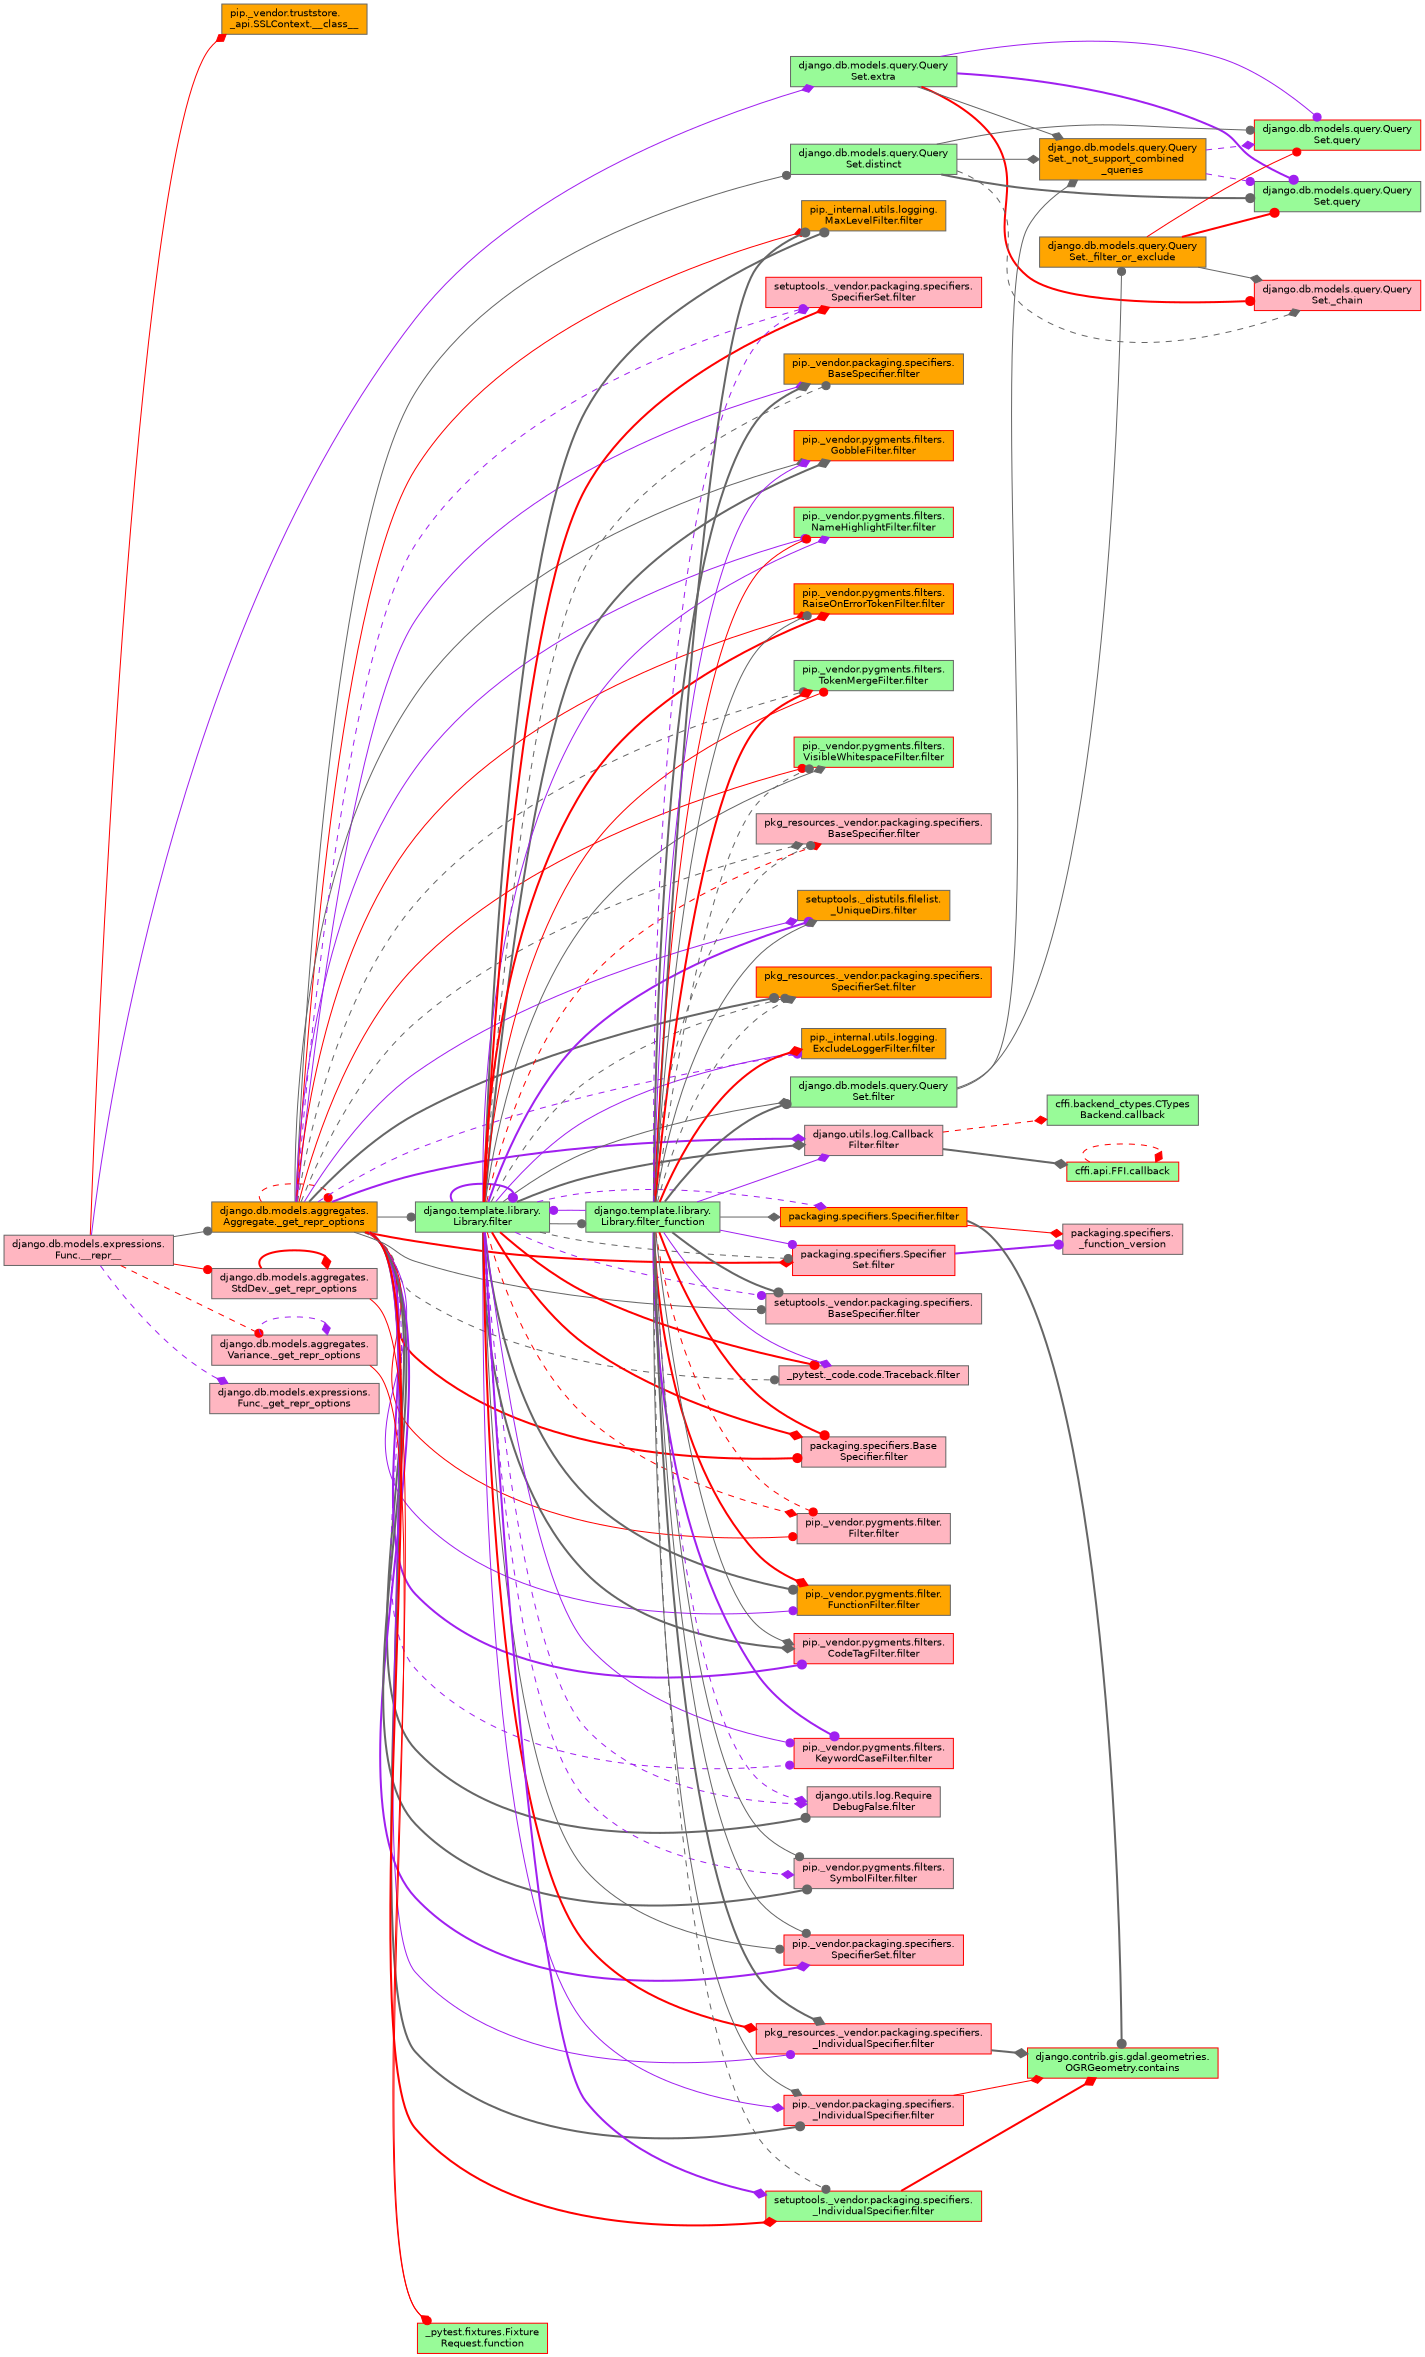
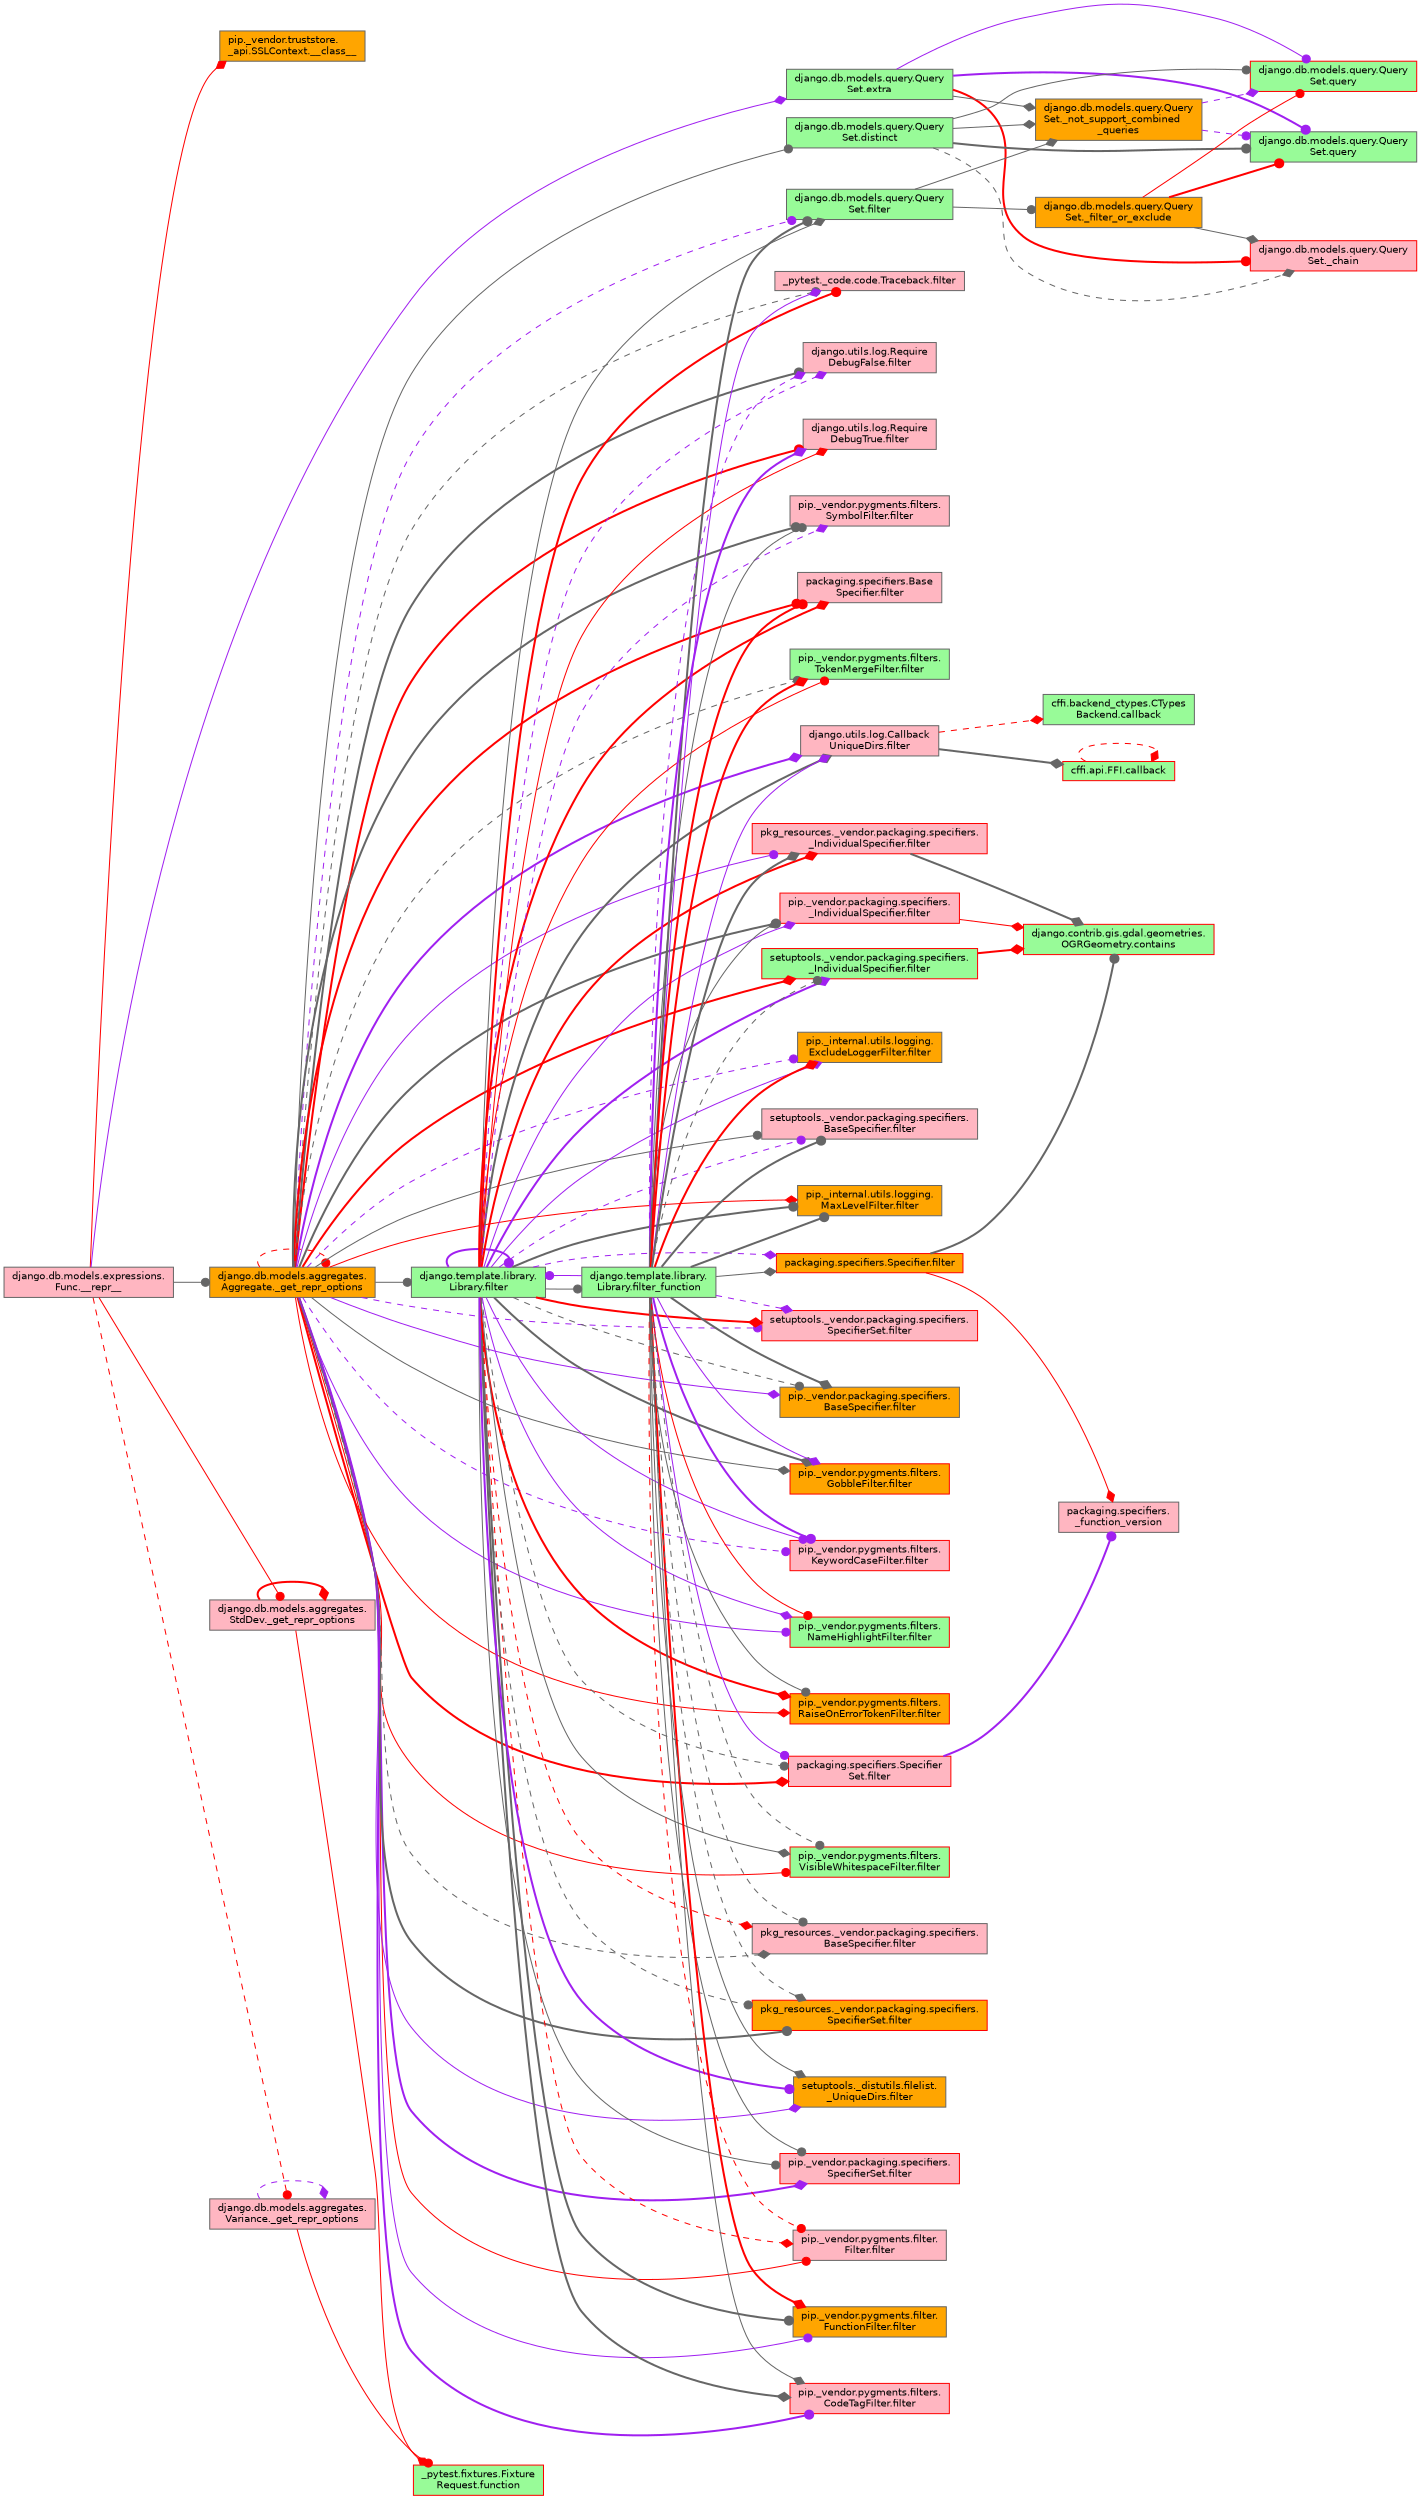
node "django.utils.log.Require DebugTrue.filter": added
edge "django.db.models.aggregates. Aggregate._get_repr_options" -> "django.db.models.query.Query Set.filter": added
node "django.utils.log.Callback Filter.filter": label "django.utils.log.Callback Filter.filter" -> "django.utils.log.Callback UniqueDirs.filter"
node "django.db.models.expressions. Func._get_repr_options": removed
